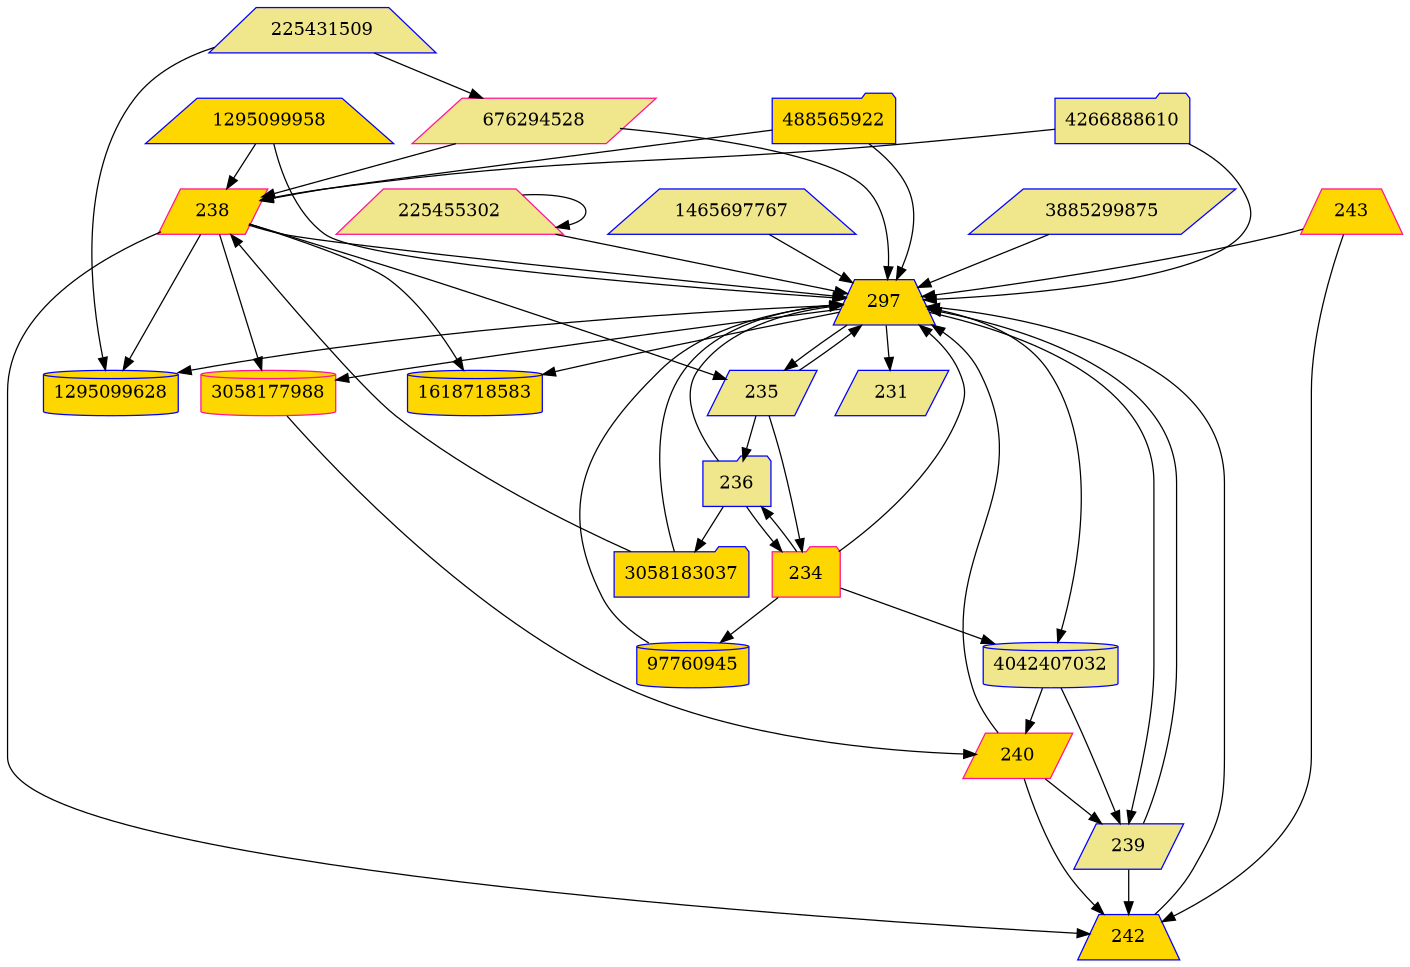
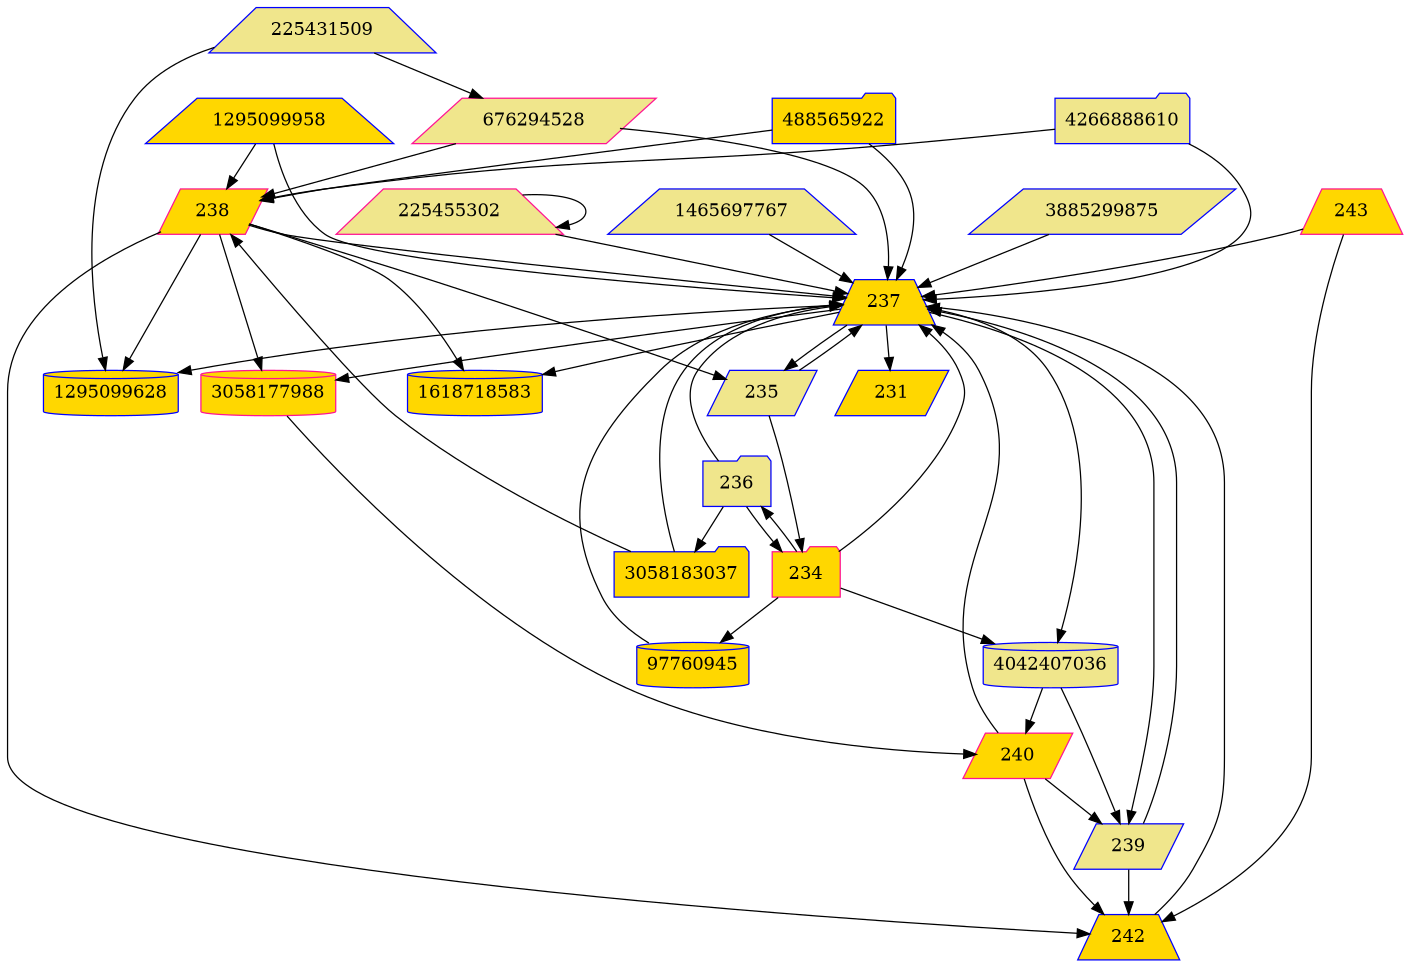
node "297": label "297" -> "237"
node "231": fillcolor khaki -> gold
edge "235" -> "236": removed
node "4042407032": label "4042407032" -> "4042407036"
